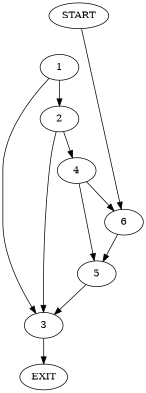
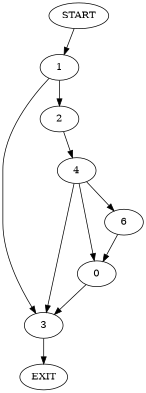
edge "START" -> "6": now "START" -> "1"
edge "2" -> "3": now "4" -> "3"
node "5": label "5" -> "0"
